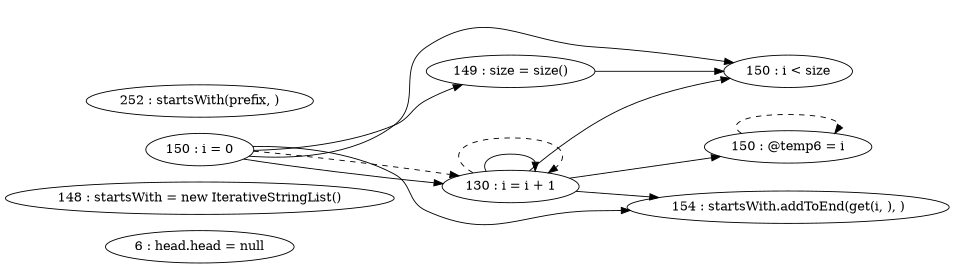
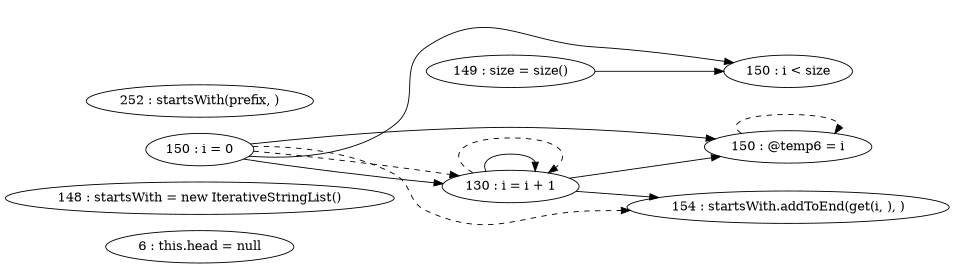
edge "130 : i = i + 1" -> "150 : i < size": removed
edge "150 : i = 0" -> "149 : size = size()": now "150 : i = 0" -> "150 : @temp6 = i"
edge "150 : i = 0" -> "154 : startsWith.addToEnd(get(i, ), )": style solid -> dashed
node "6 : head.head = null": label "6 : head.head = null" -> "6 : this.head = null"
